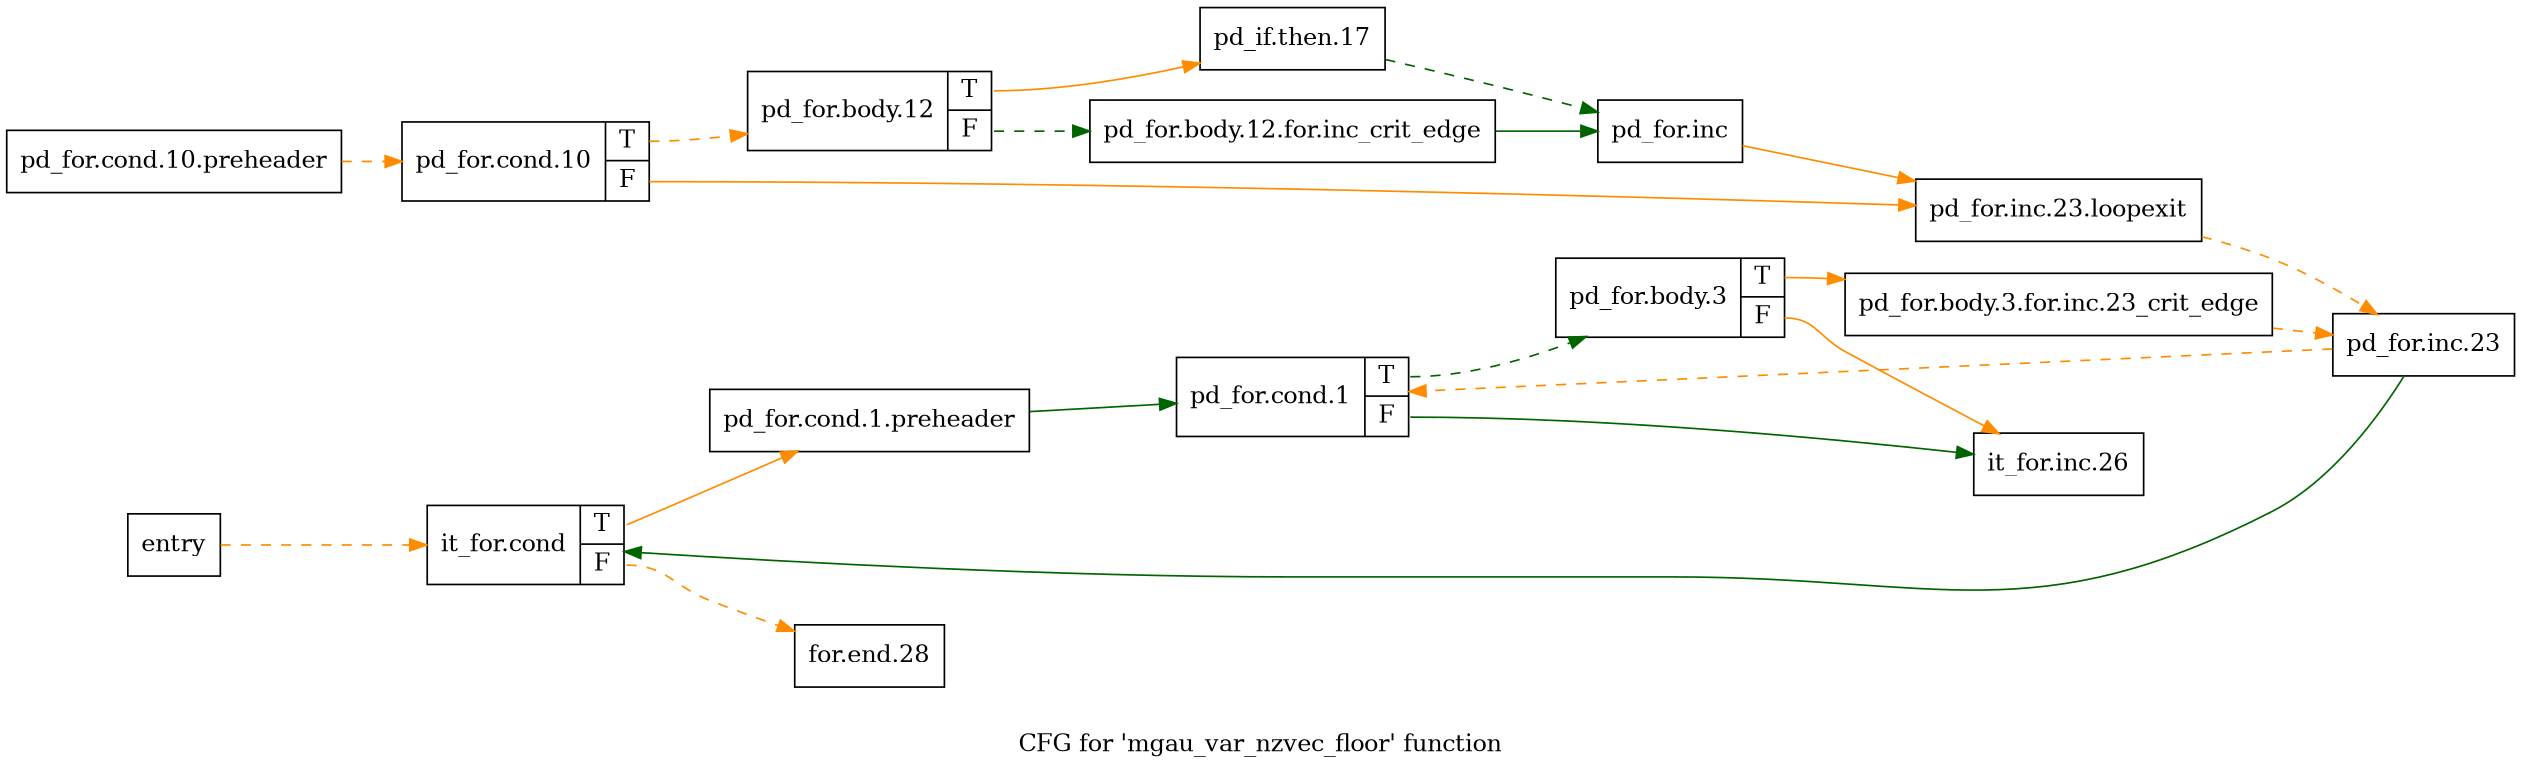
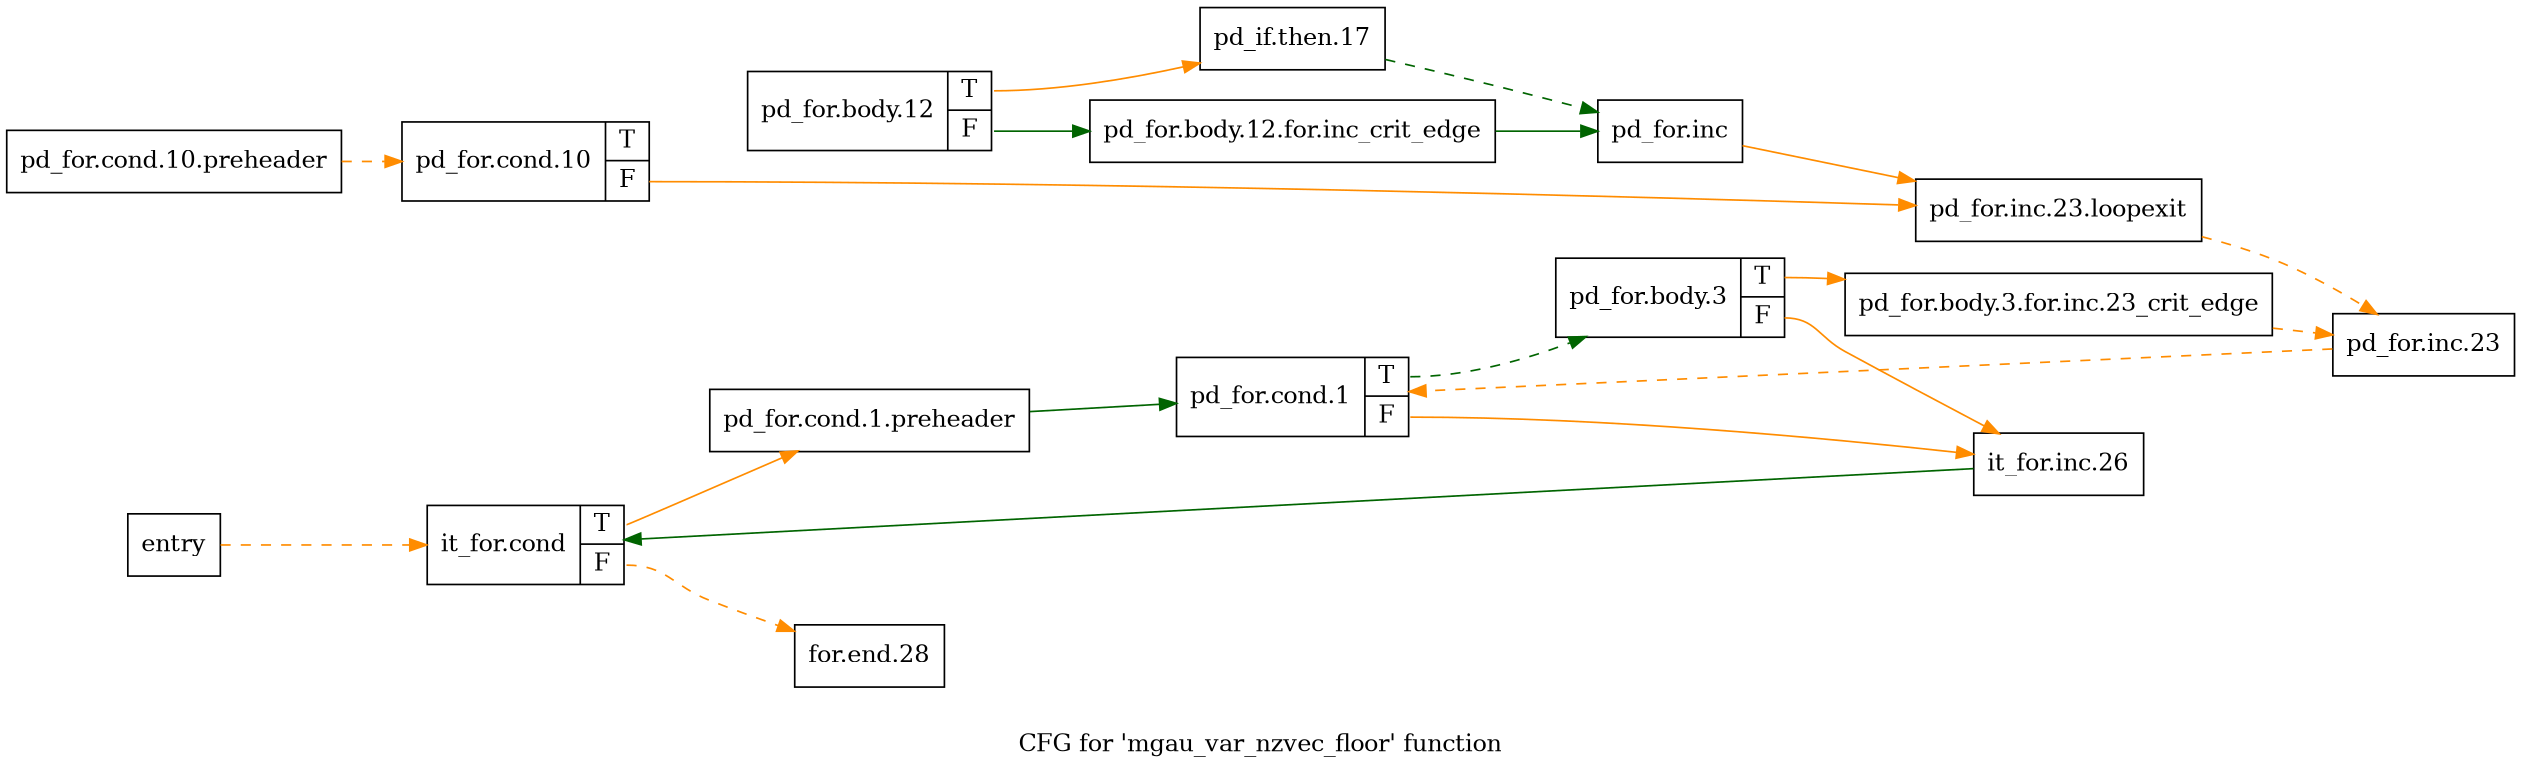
edge "pd_for.body.12" -> "pd_for.body.12.for.inc_crit_edge": style dashed -> solid
edge "pd_for.cond.10" -> "pd_for.body.12": removed
edge "pd_for.cond.1" -> "it_for.inc.26": color darkgreen -> darkorange
edge "pd_for.inc.23" -> "it_for.cond": now "it_for.inc.26" -> "it_for.cond"
